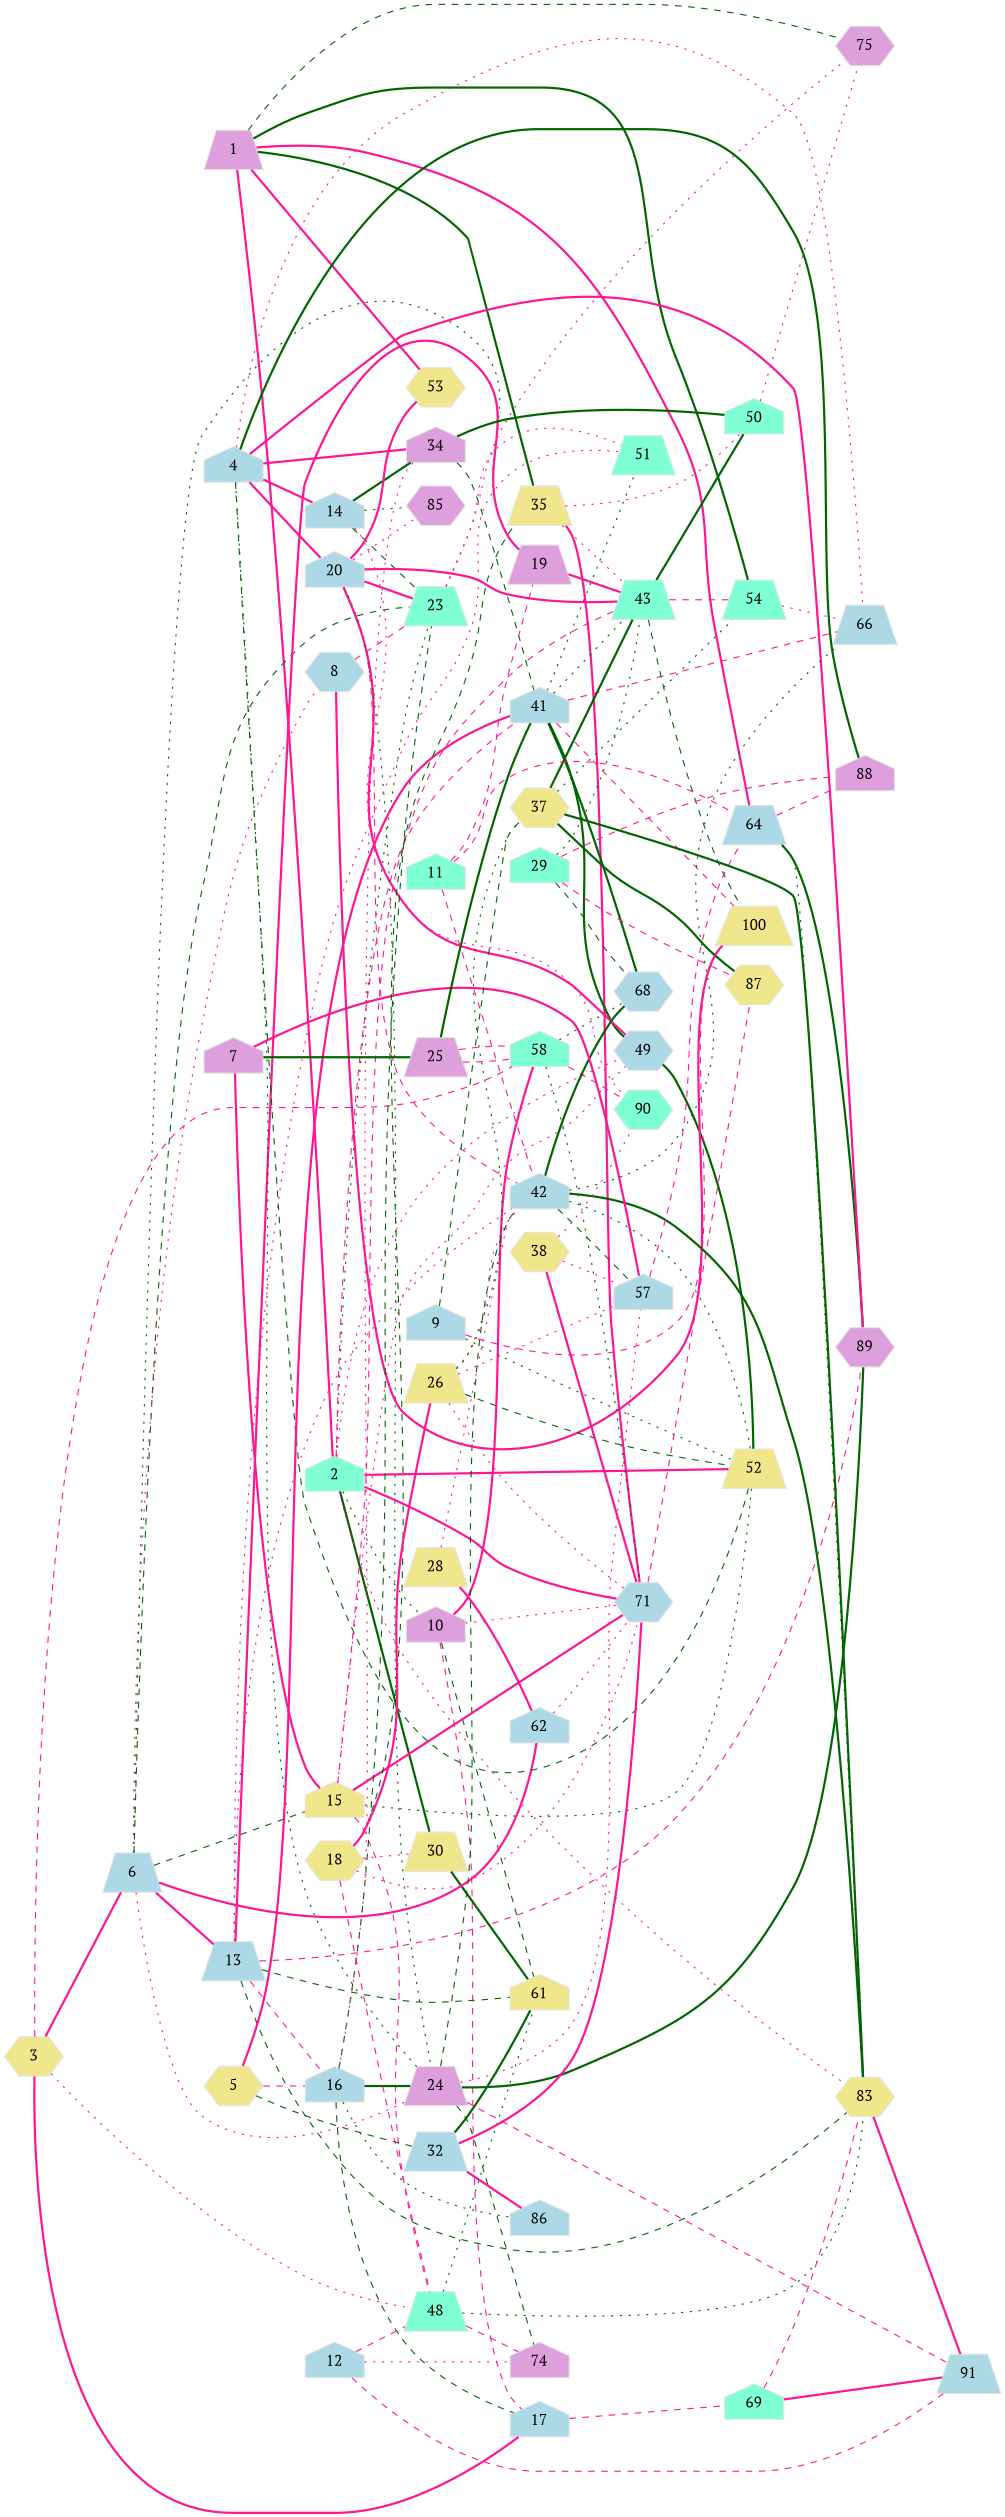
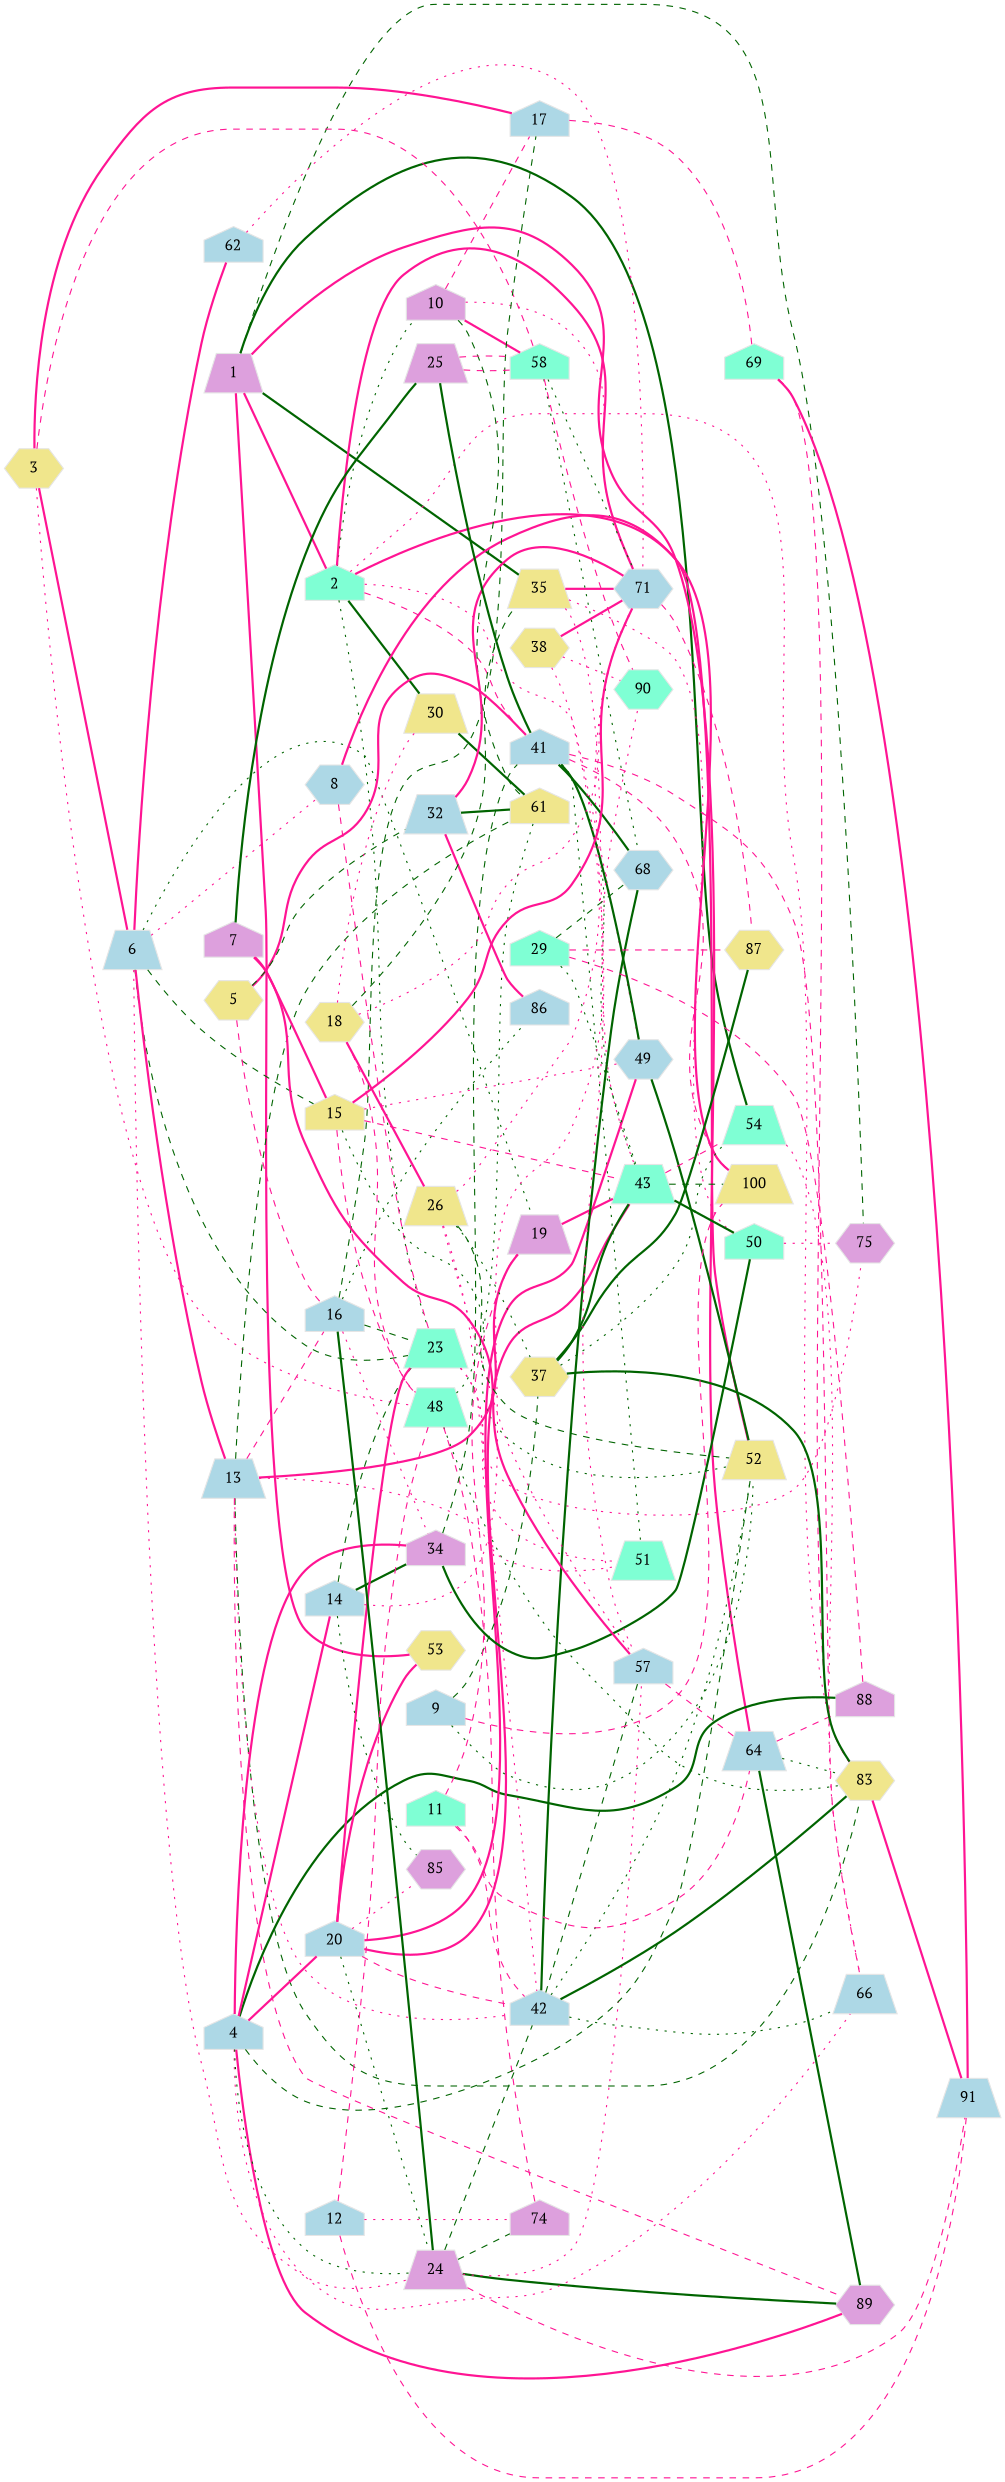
node "28": removed
